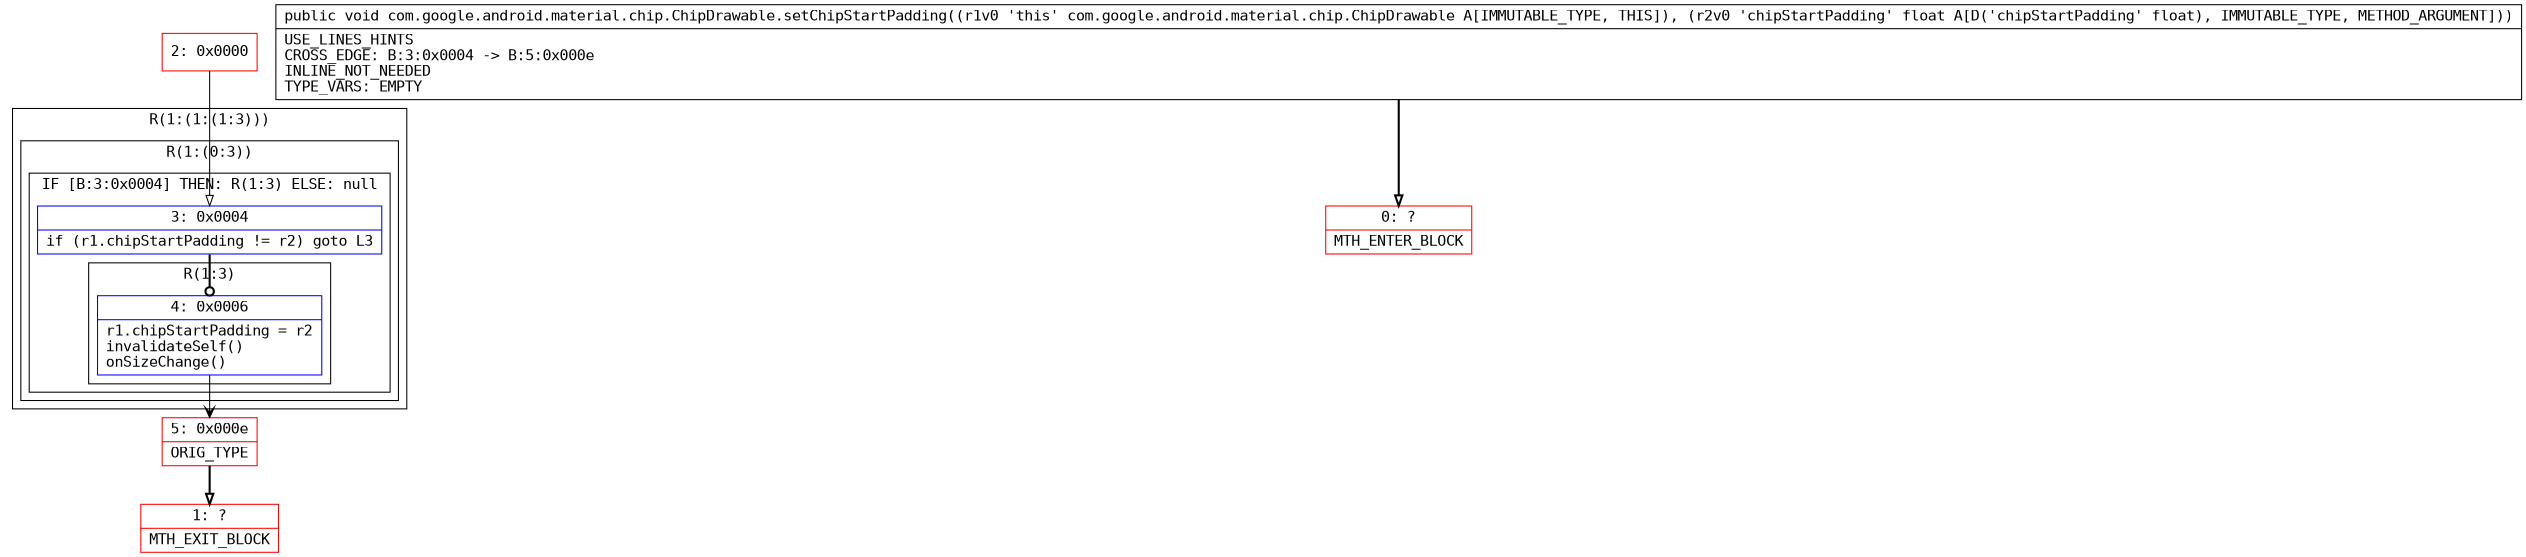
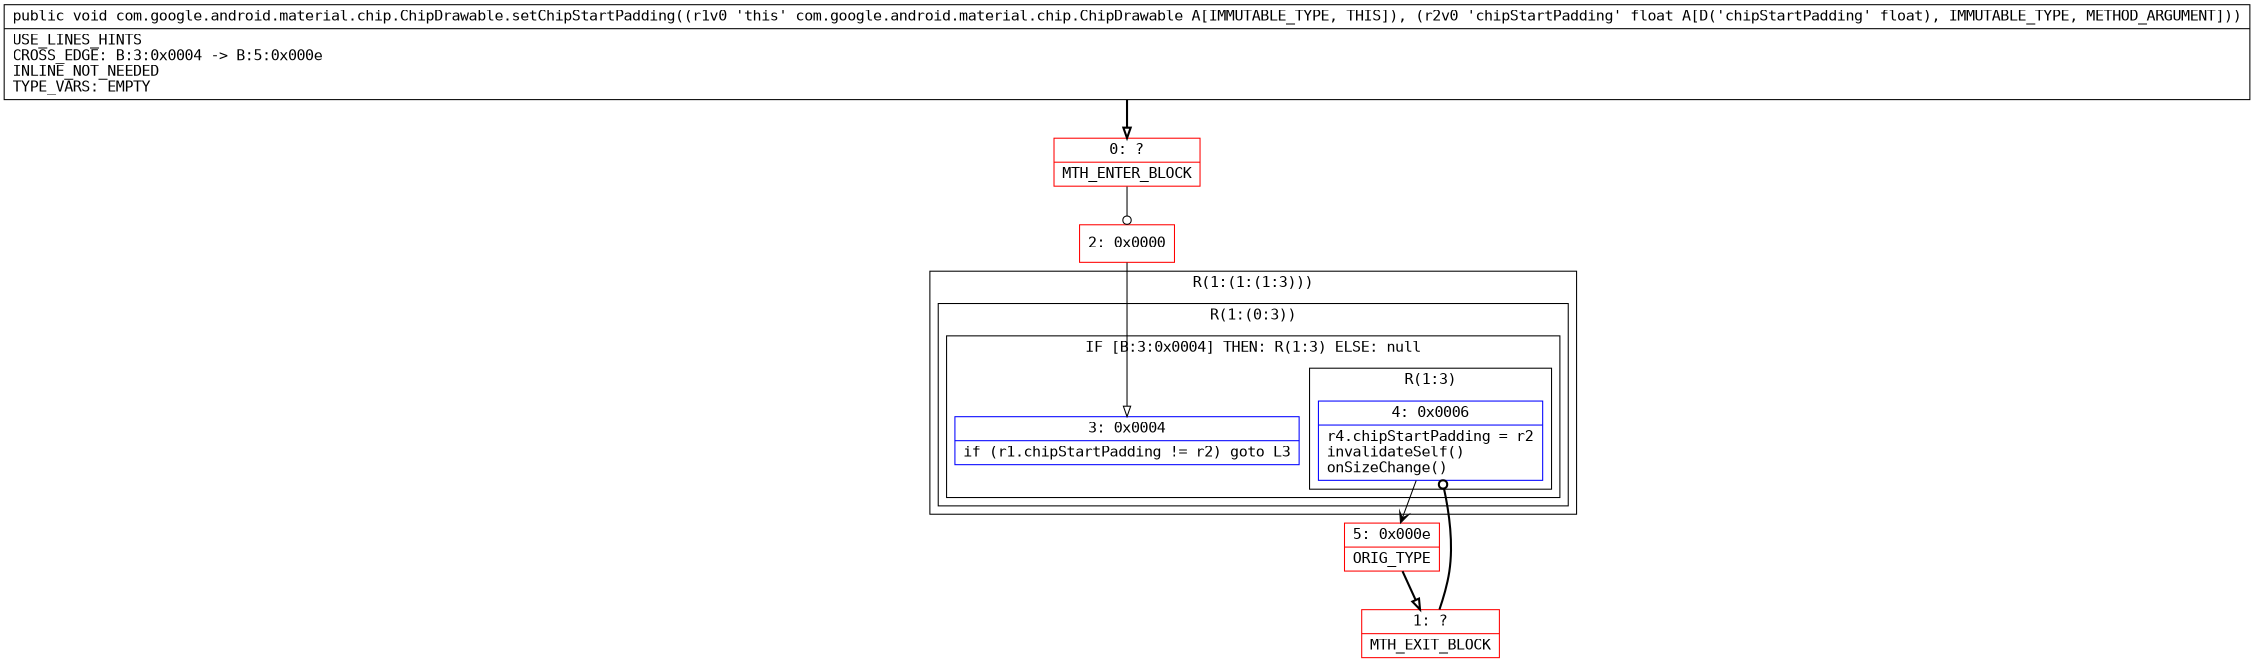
edge "0: ?" -> "2: 0x0000": added
edge "3: 0x0004" -> "4: 0x0006": now "1: ?" -> "4: 0x0006"
node "4: 0x0006": text "r1.chipStartPadding = r2" -> "r4.chipStartPadding = r2"
